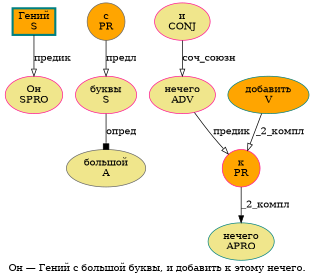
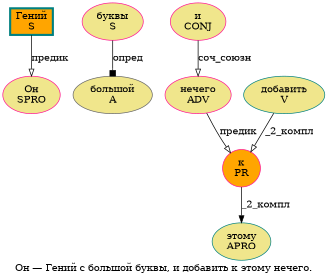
node "с PR": removed
node "добавить V": fillcolor orange -> khaki
node "нечего APRO": label "нечего APRO" -> "этому APRO"
